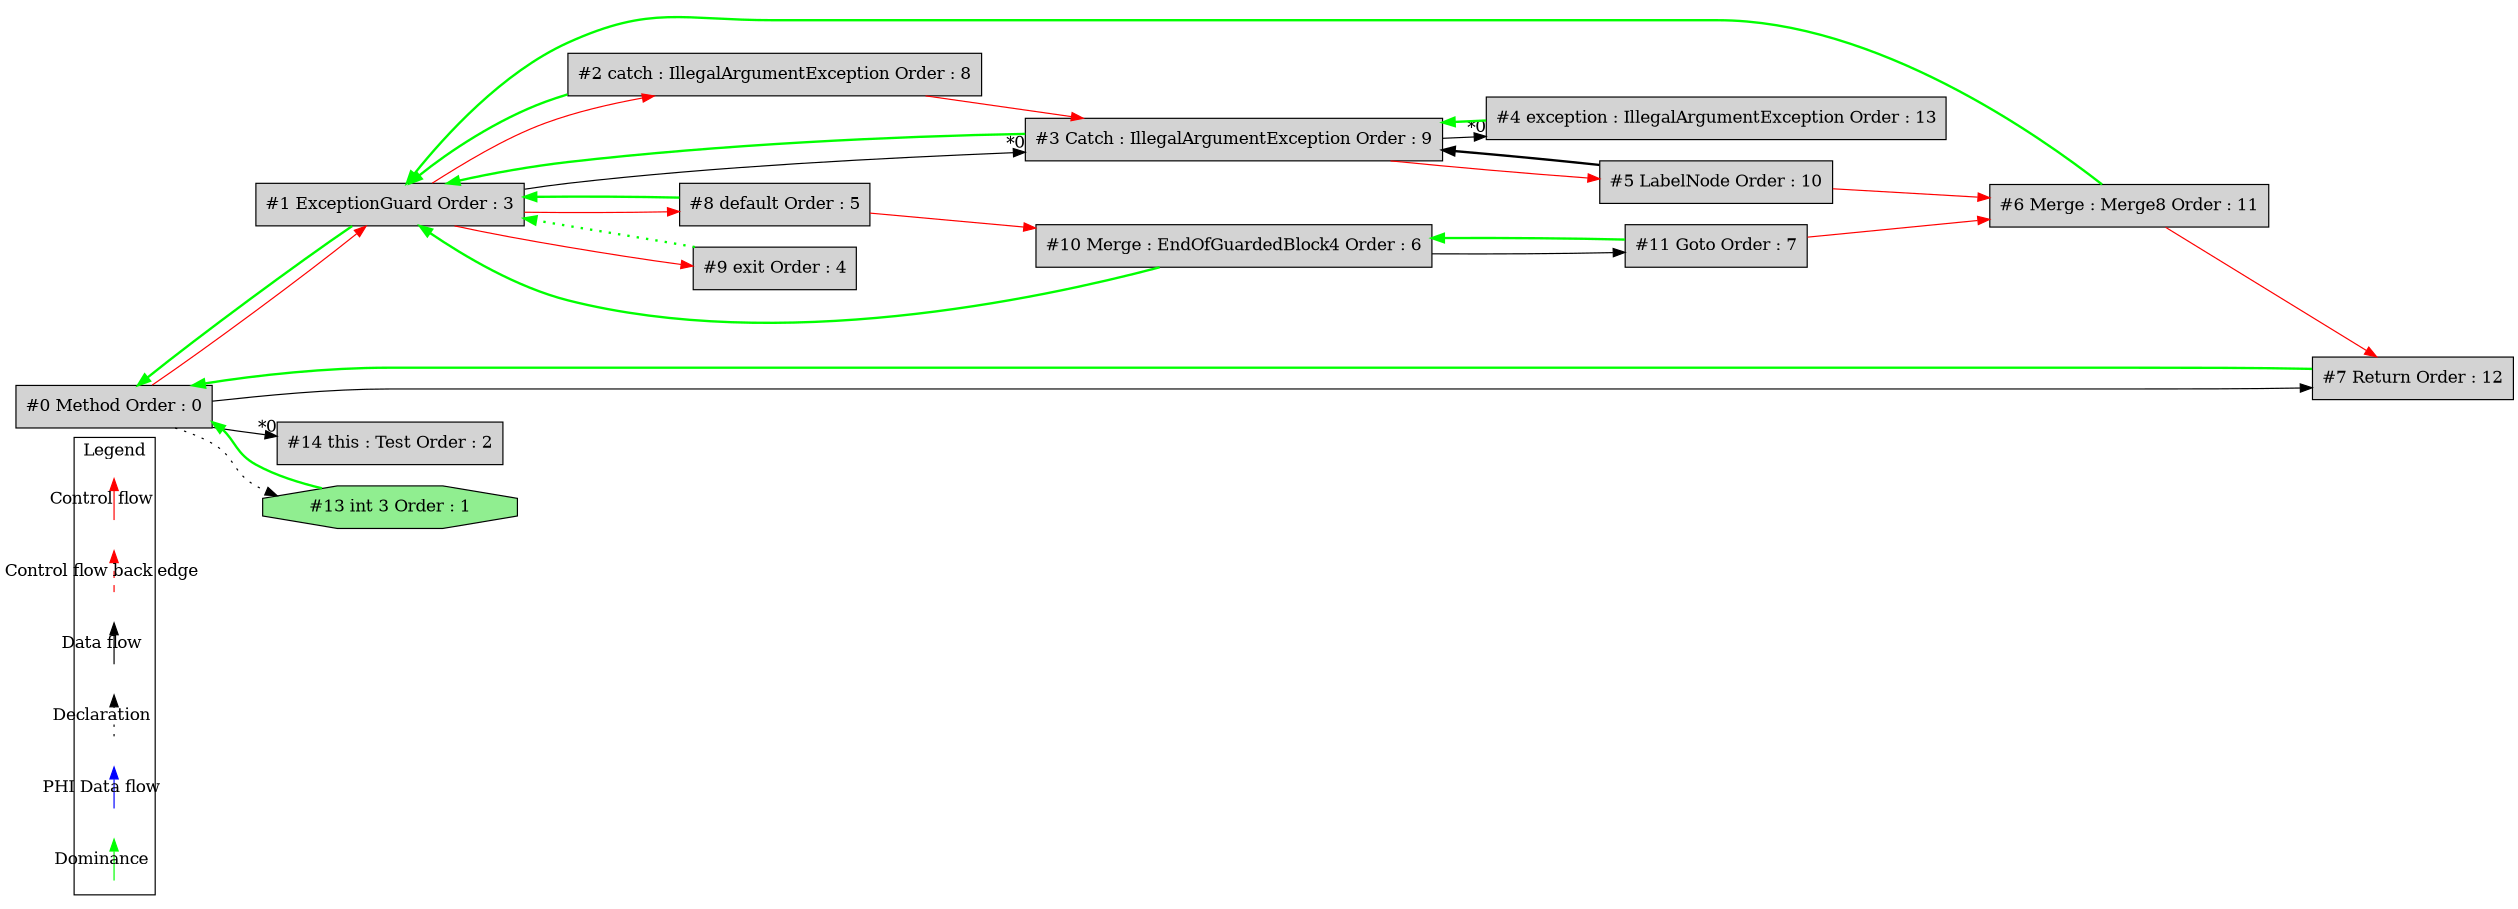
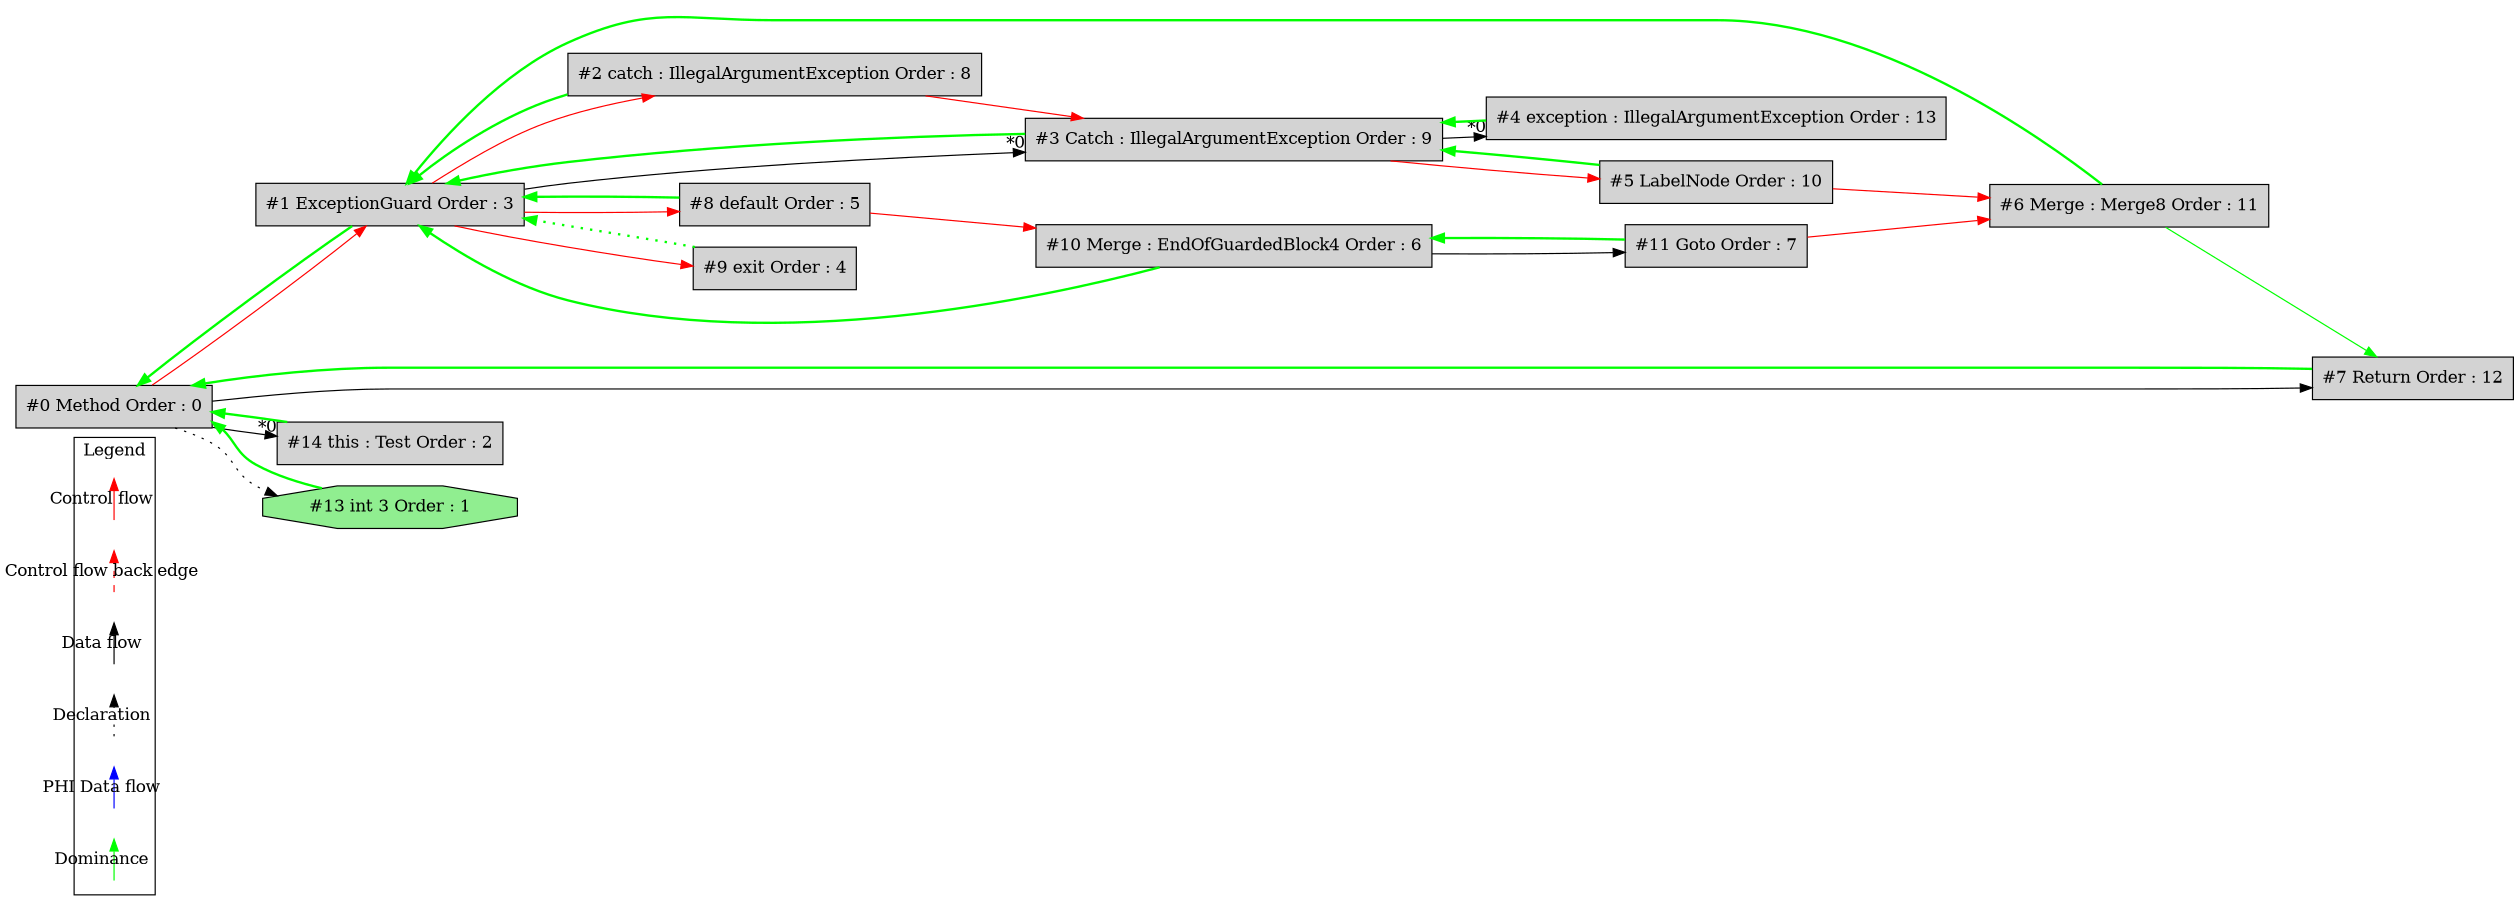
edge "#5 LabelNode Order : 10" -> "#3 Catch : IllegalArgumentException Order : 9": color black -> green
edge "#6 Merge : Merge8 Order : 11" -> "#7 Return Order : 12": color red -> green
edge "#14 this : Test Order : 2" -> "#0 Method Order : 0": added
